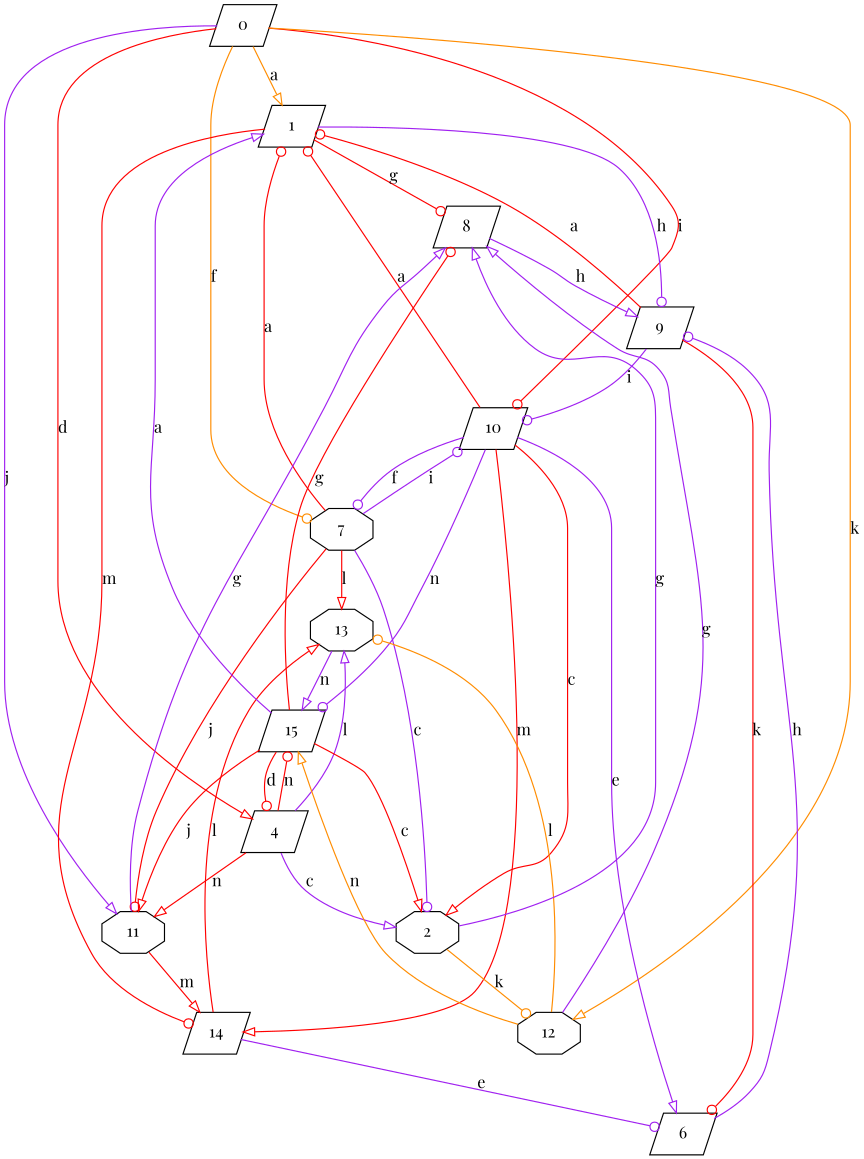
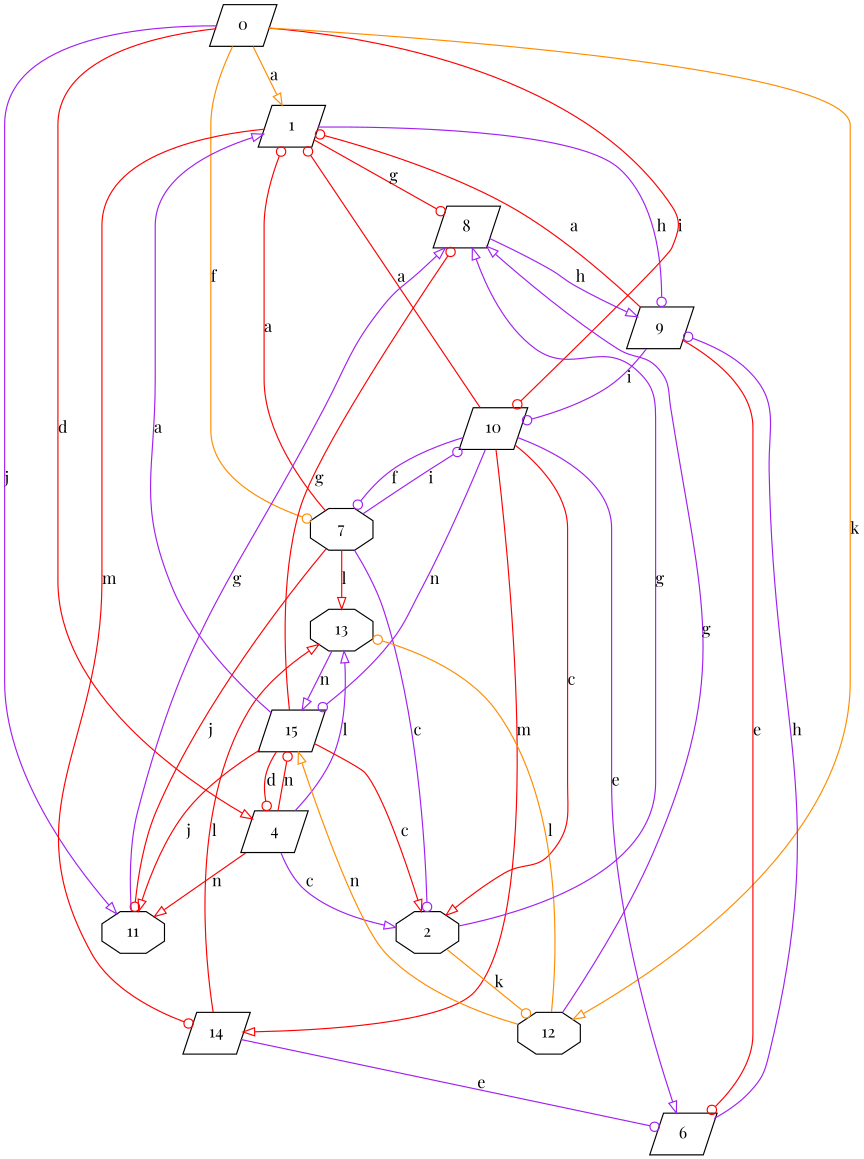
edge "9" -> "6": label "k" -> "e"
edge "11" -> "14": removed, label "m"
